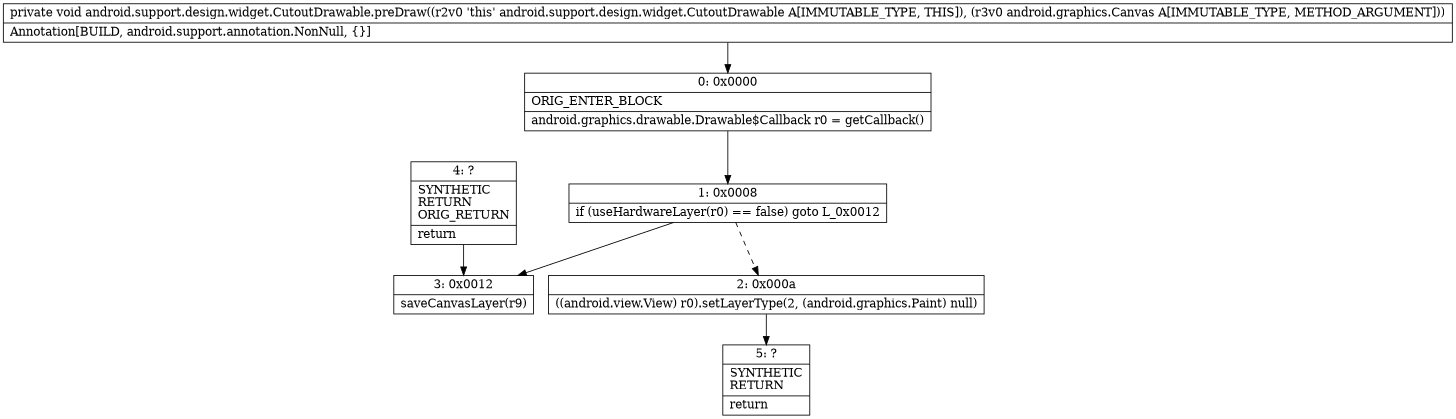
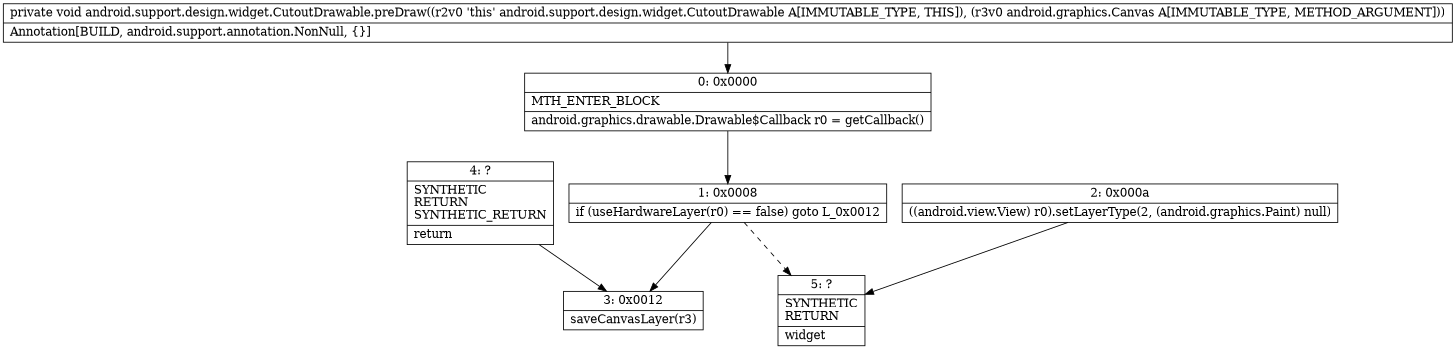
node "0: 0x0000": text "ORIG_ENTER_BLOCK" -> "MTH_ENTER_BLOCK"
node "4: ?": text "ORIG_RETURN" -> "SYNTHETIC_RETURN"
edge "1: 0x0008" -> "2: 0x000a": now "1: 0x0008" -> "5: ?"
node "3: 0x0012": text "saveCanvasLayer(r9)" -> "saveCanvasLayer(r3)"
node "5: ?": text "return" -> "widget"
